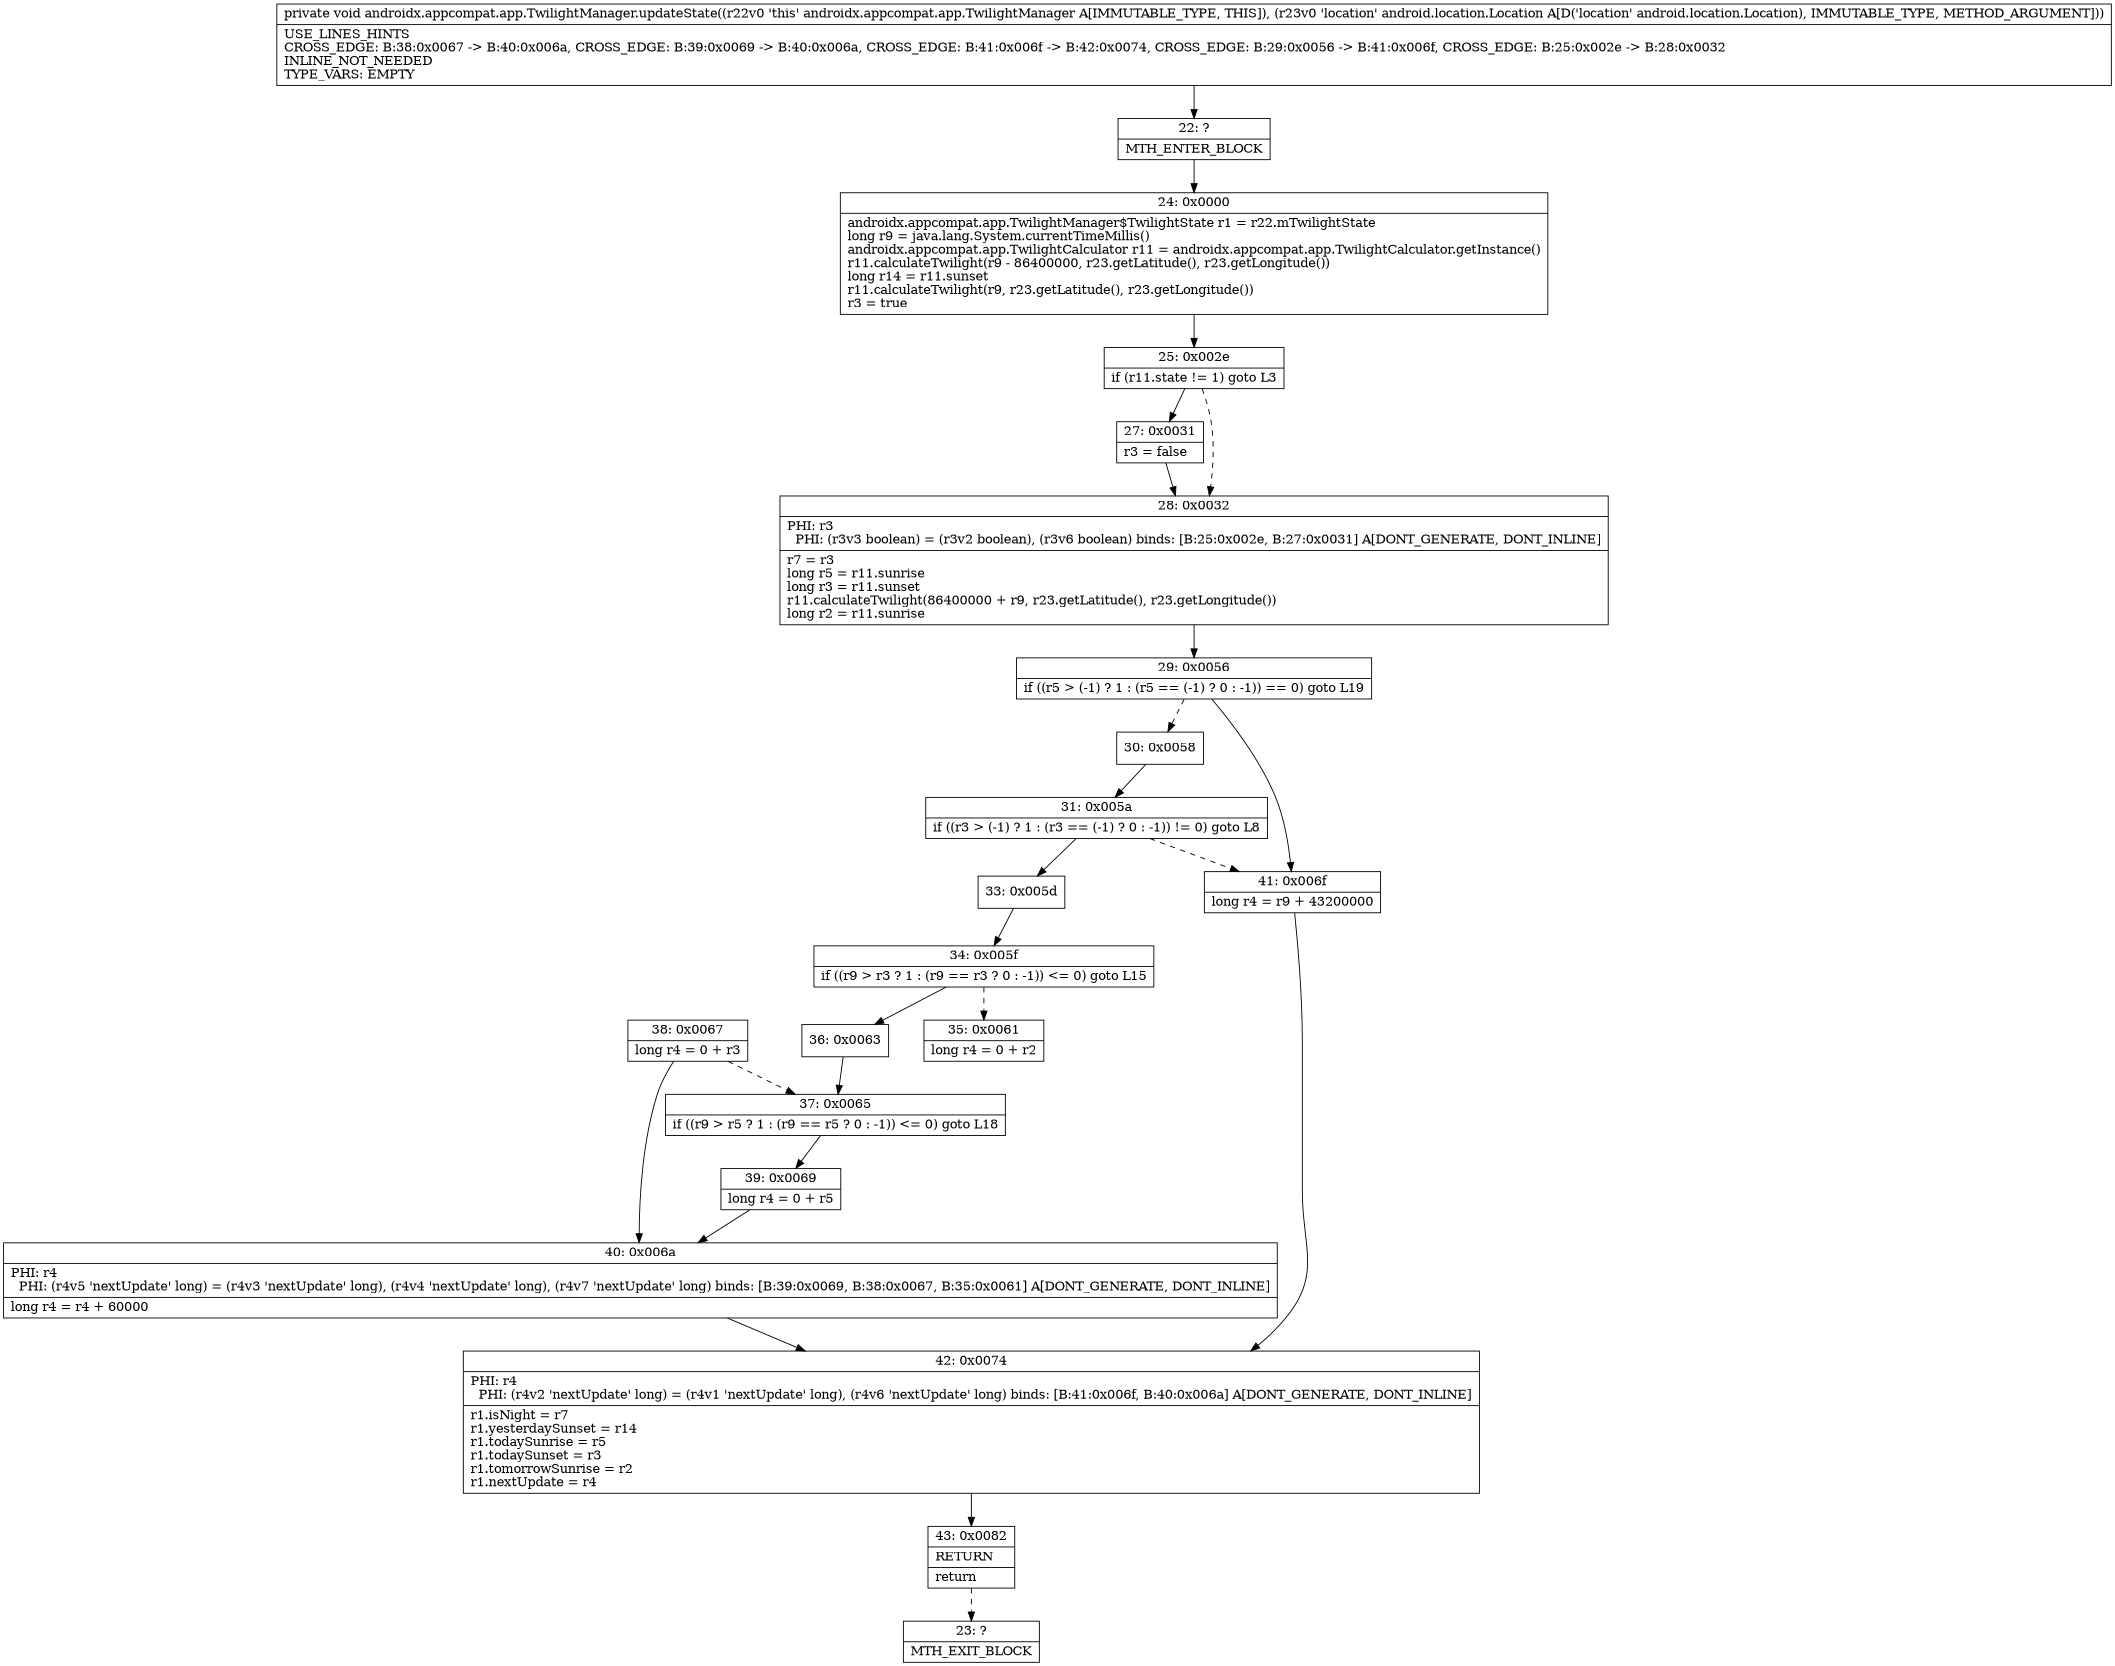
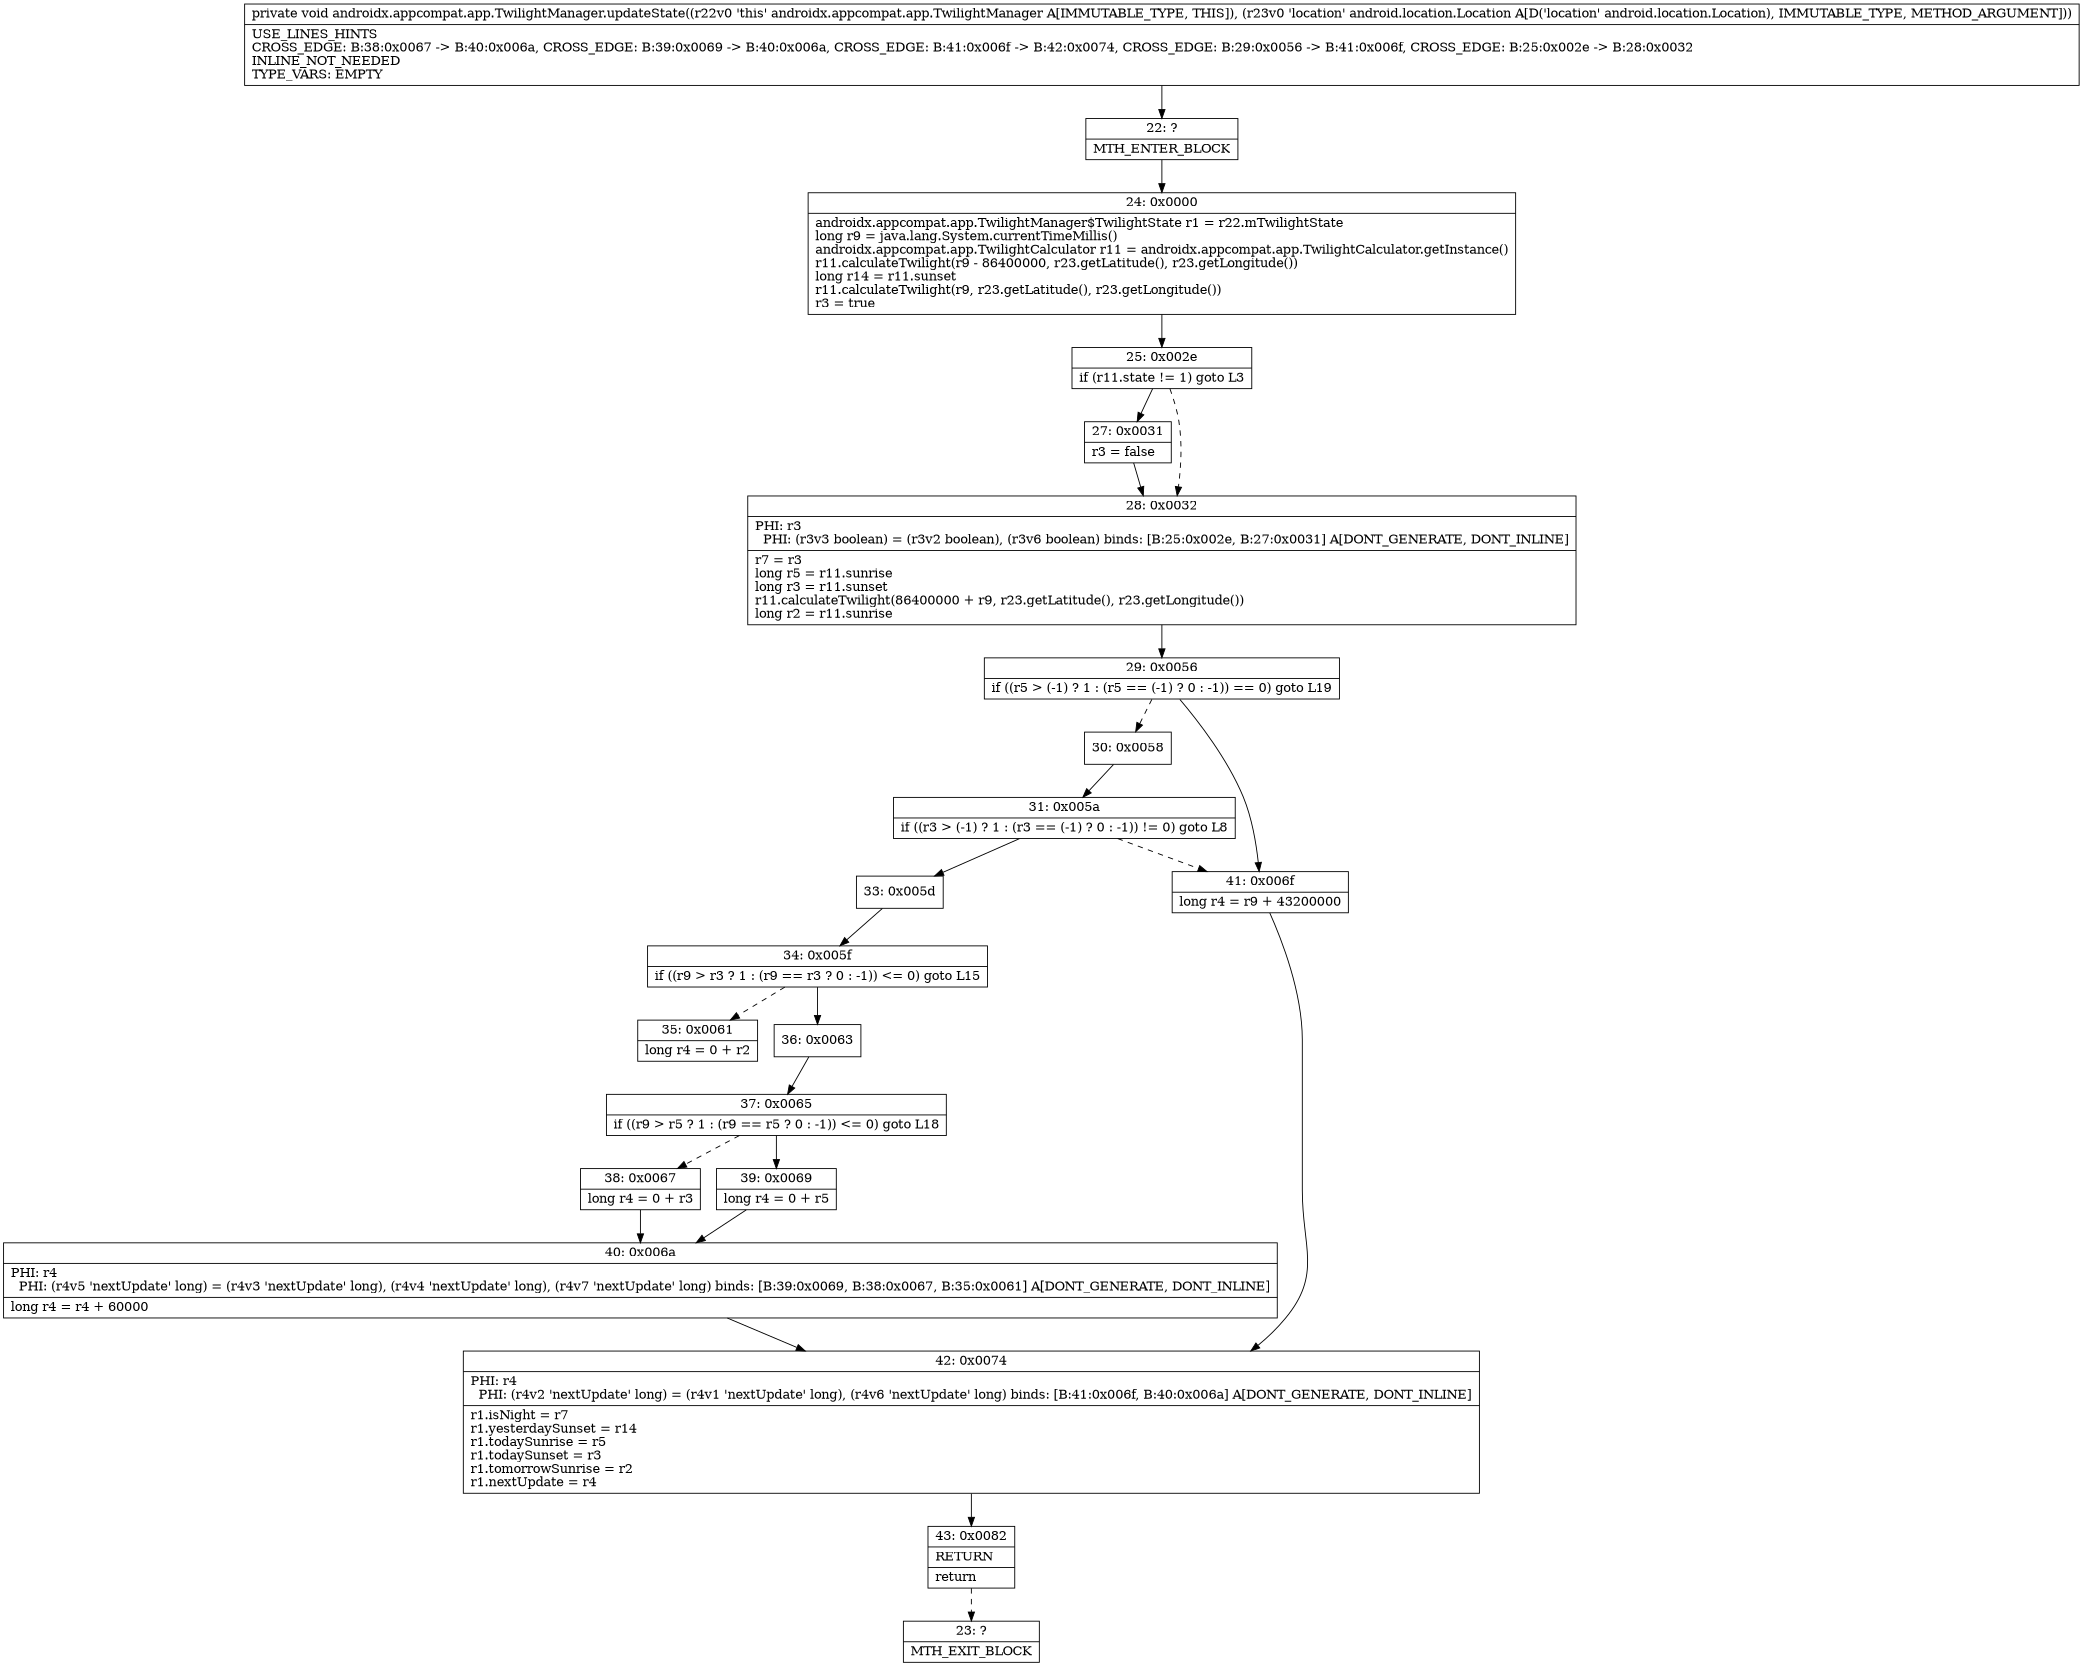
edge "38: 0x0067" -> "37: 0x0065": reversed
